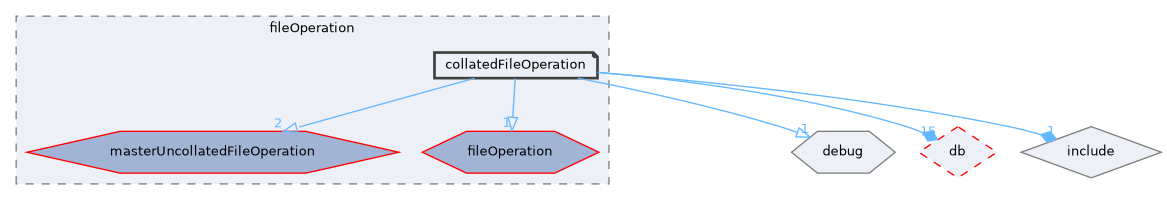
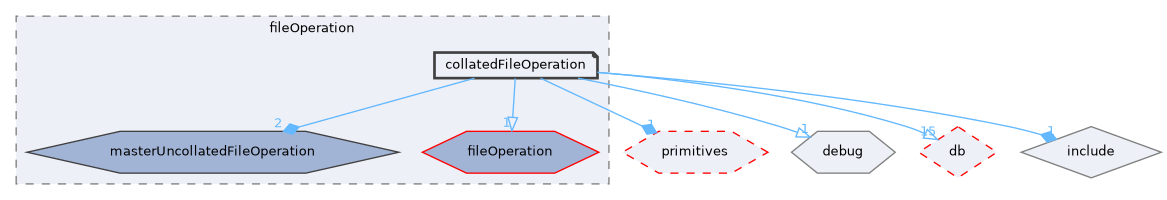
edge "collatedFileOperation" -> "masterUncollatedFileOperation": arrowhead onormal -> diamond
edge "collatedFileOperation" -> "db": arrowhead diamond -> onormal
node "masterUncollatedFileOperation": color red -> grey25
node "primitives": added
